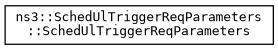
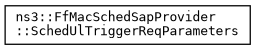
node "ns3::SchedUlTriggerReqParameters ::SchedUlTriggerReqParameters": label "ns3::SchedUlTriggerReqParameters ::SchedUlTriggerReqParameters" -> "ns3::FfMacSchedSapProvider ::SchedUlTriggerReqParameters"
